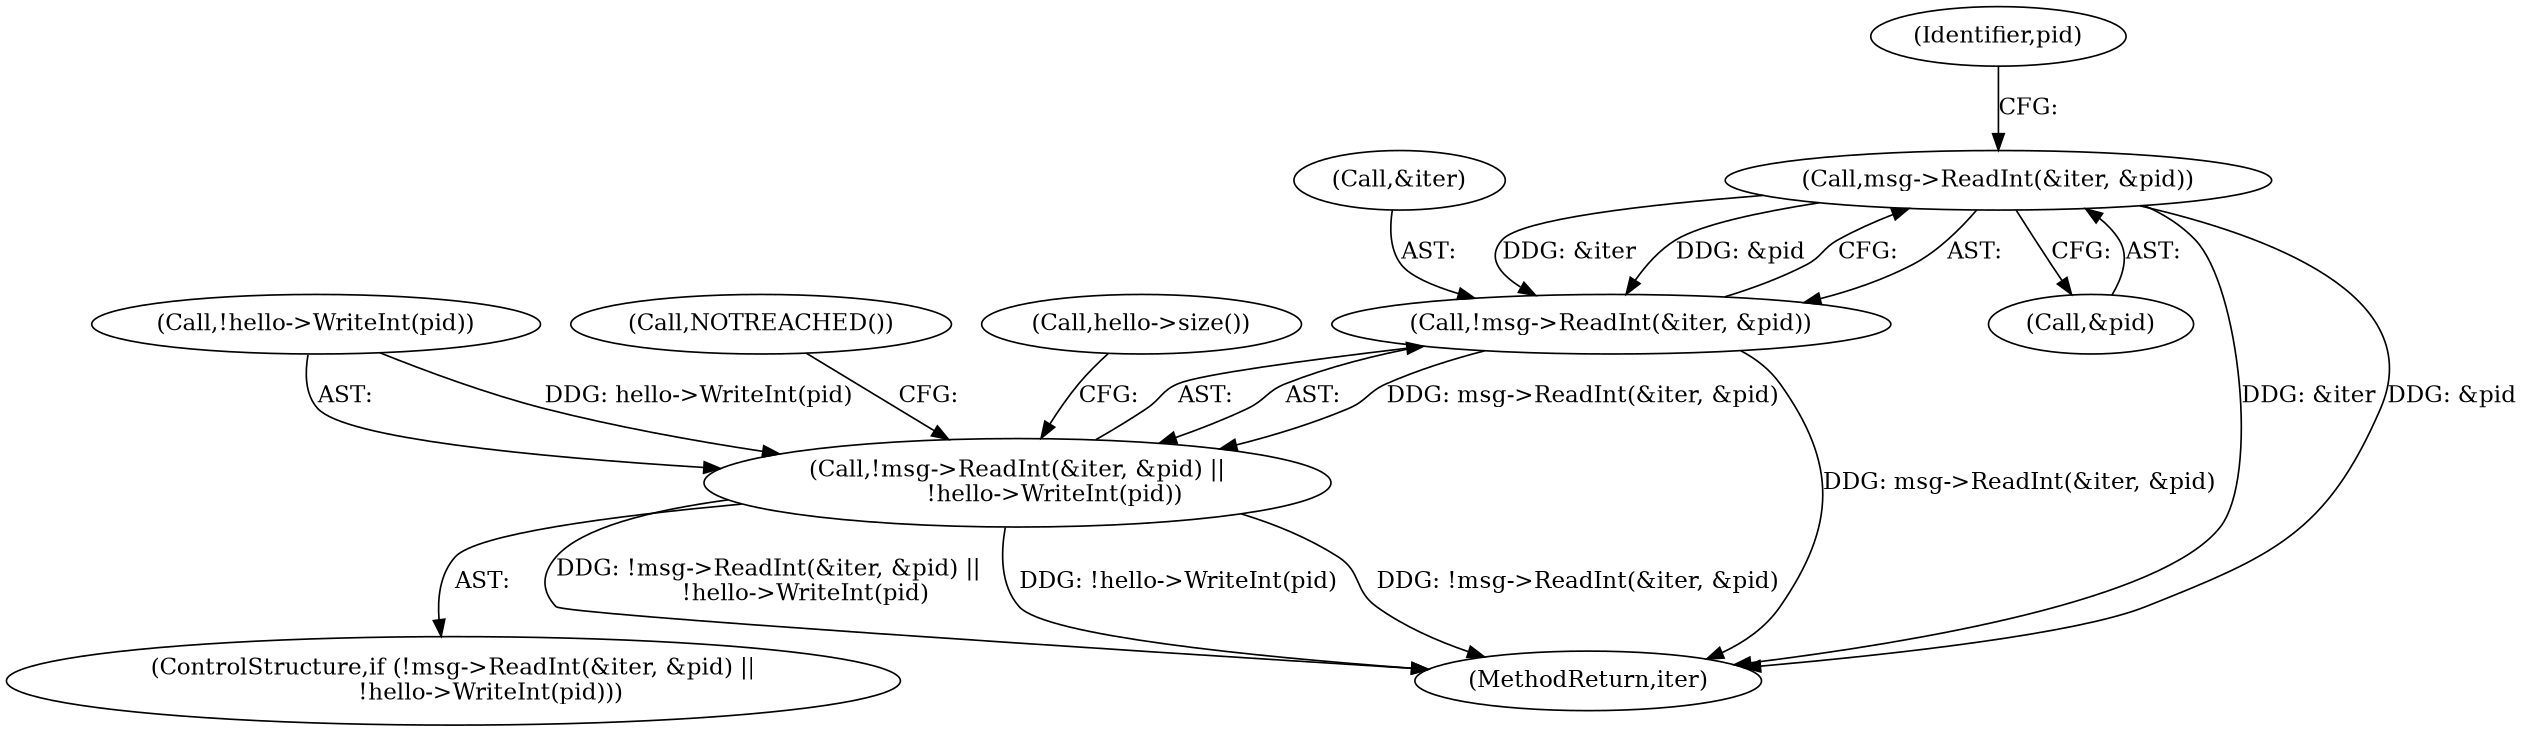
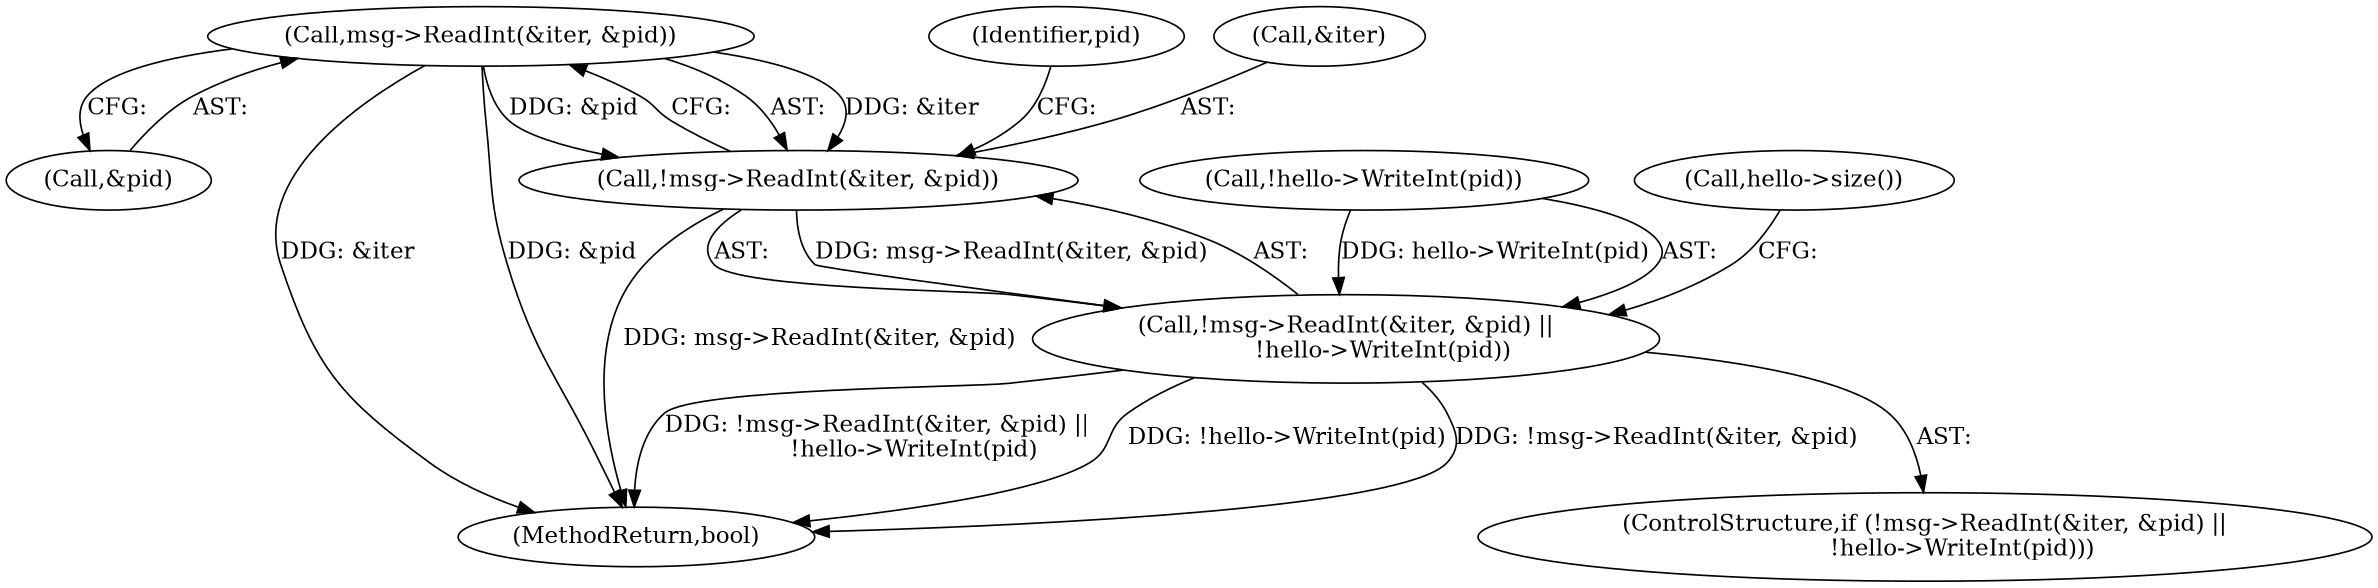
edge "(Identifier,pid)" -> "(Call,msg->ReadInt(&iter, &pid))": now "(Identifier,pid)" -> "(Call,!msg->ReadInt(&iter, &pid))"
node "(Call,NOTREACHED())": removed
node "(MethodReturn,iter)": label "(MethodReturn,iter)" -> "(MethodReturn,bool)"
